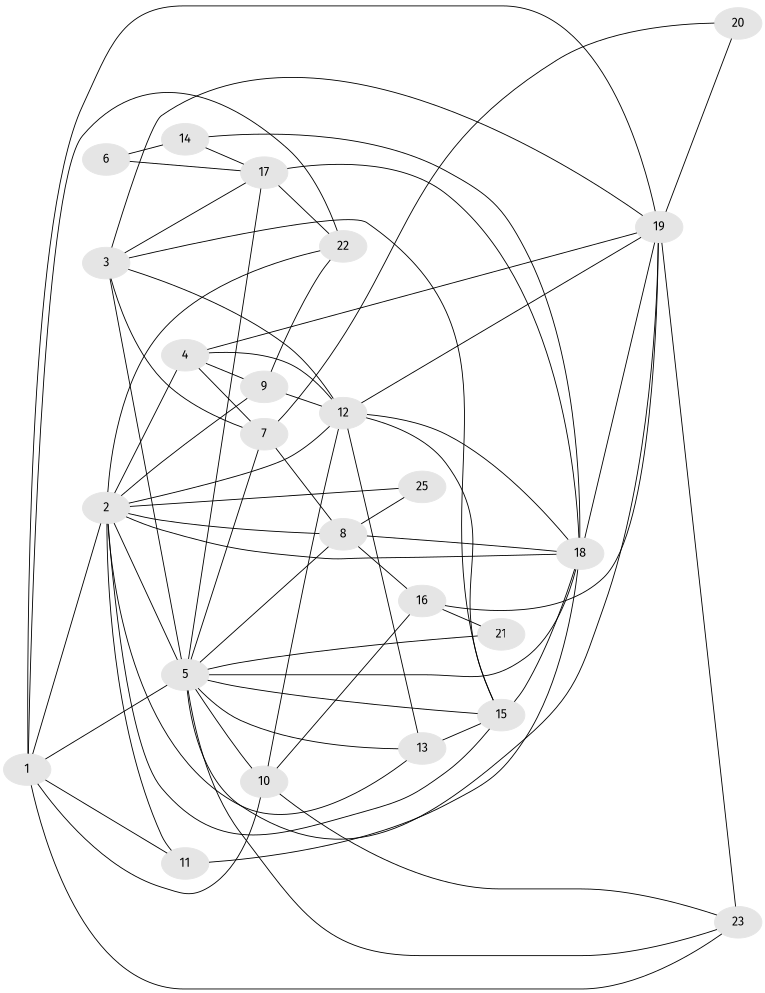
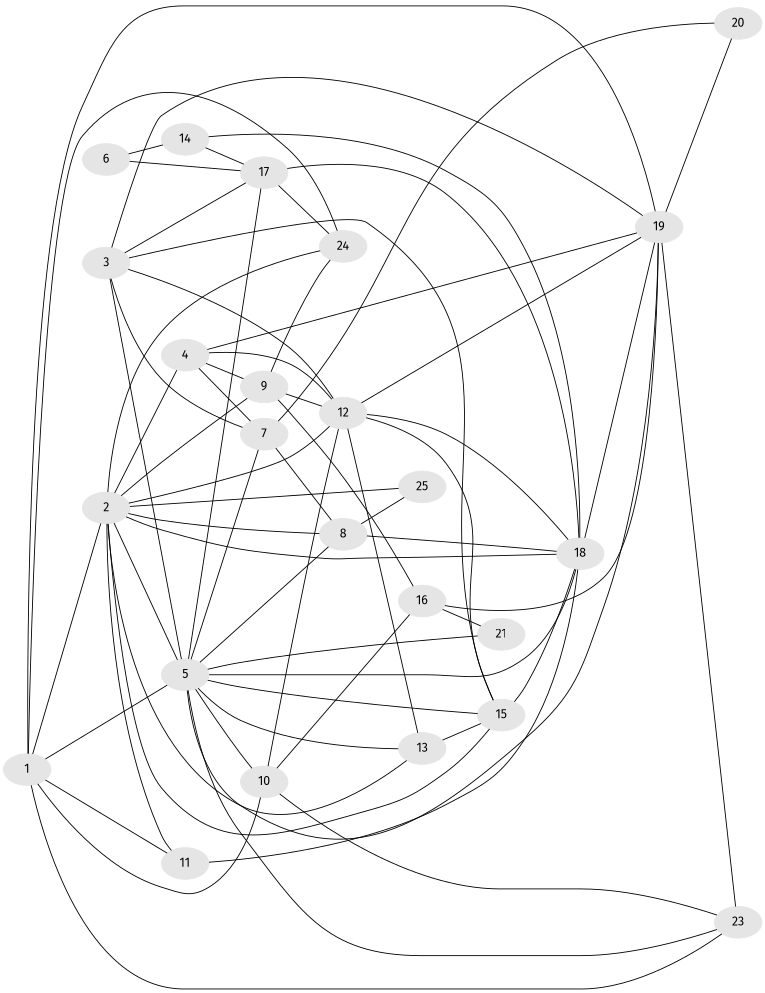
node "22": label "22" -> "24"
edge "8" -- "16": now "9" -- "16"
